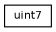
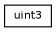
node "uint7": label "uint7" -> "uint3"
